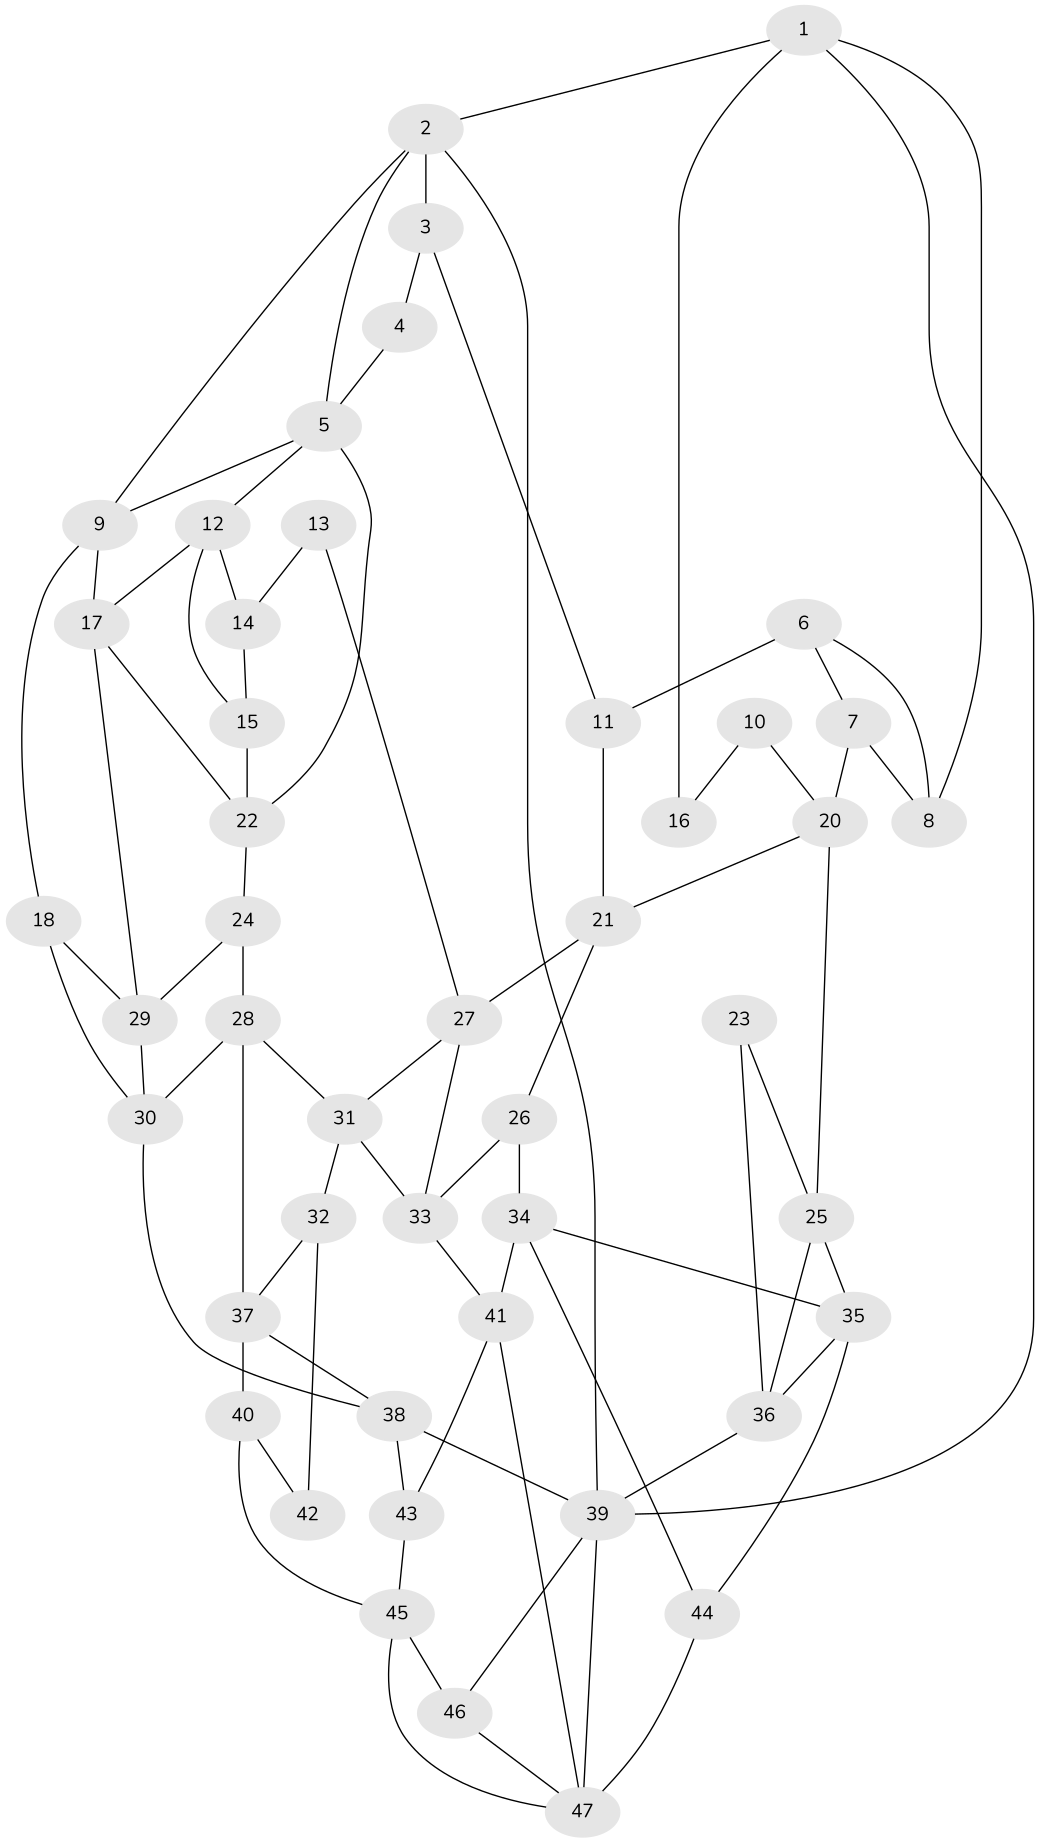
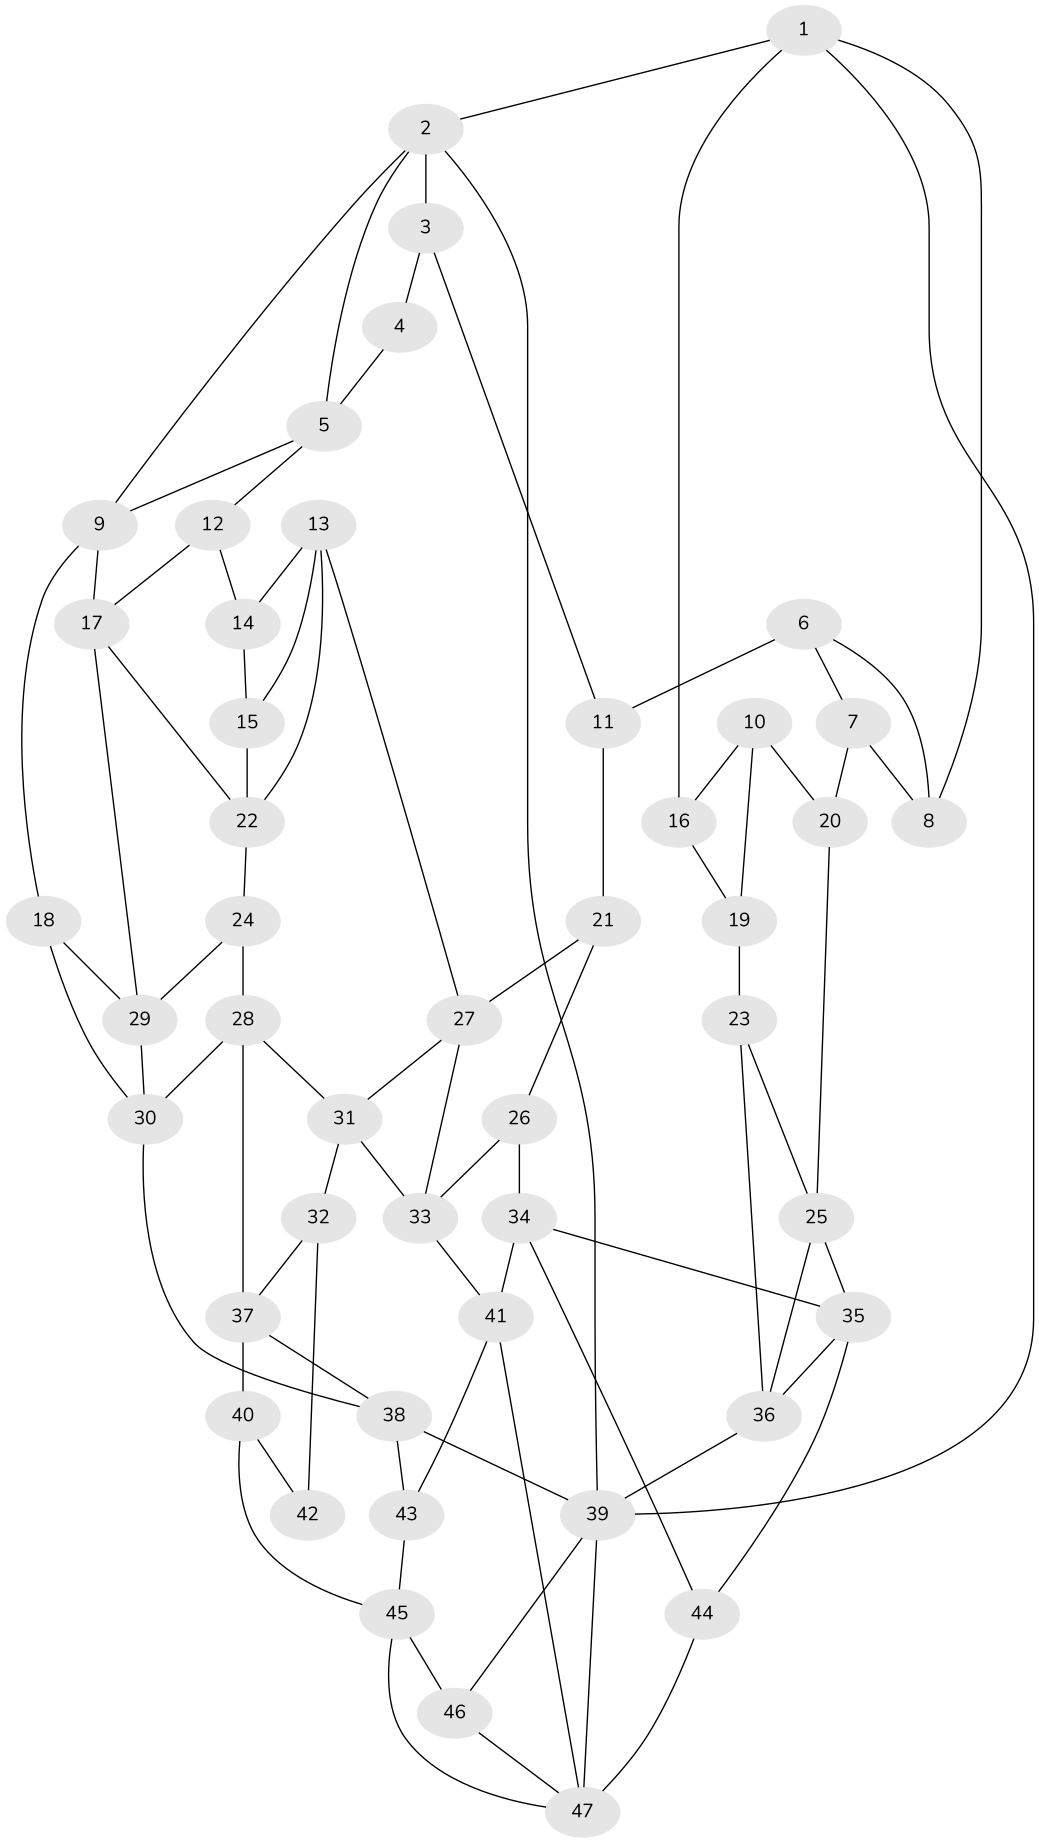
edge "5" -- "22": now "13" -- "22"
edge "12" -- "15": now "13" -- "15"
edge "20" -- "21": removed
node "19": added
